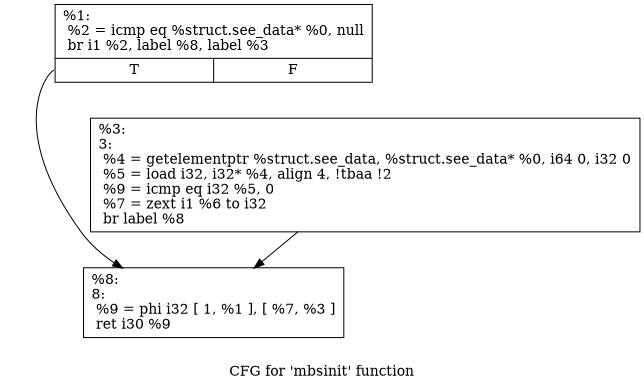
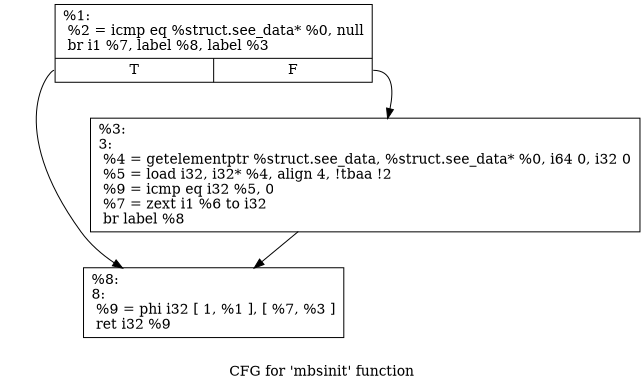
node "%1:": text "br i1 %2, label %8, label %3" -> "br i1 %7, label %8, label %3"
edge "%1:" -> "%3:": added
node "%8:": text "ret i30 %9" -> "ret i32 %9"
